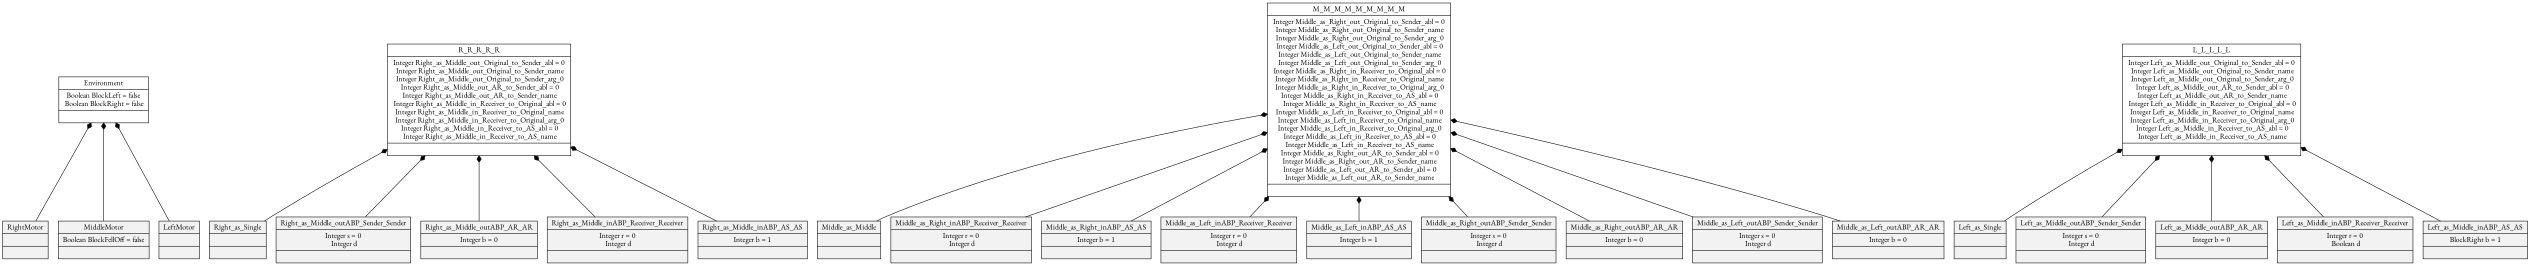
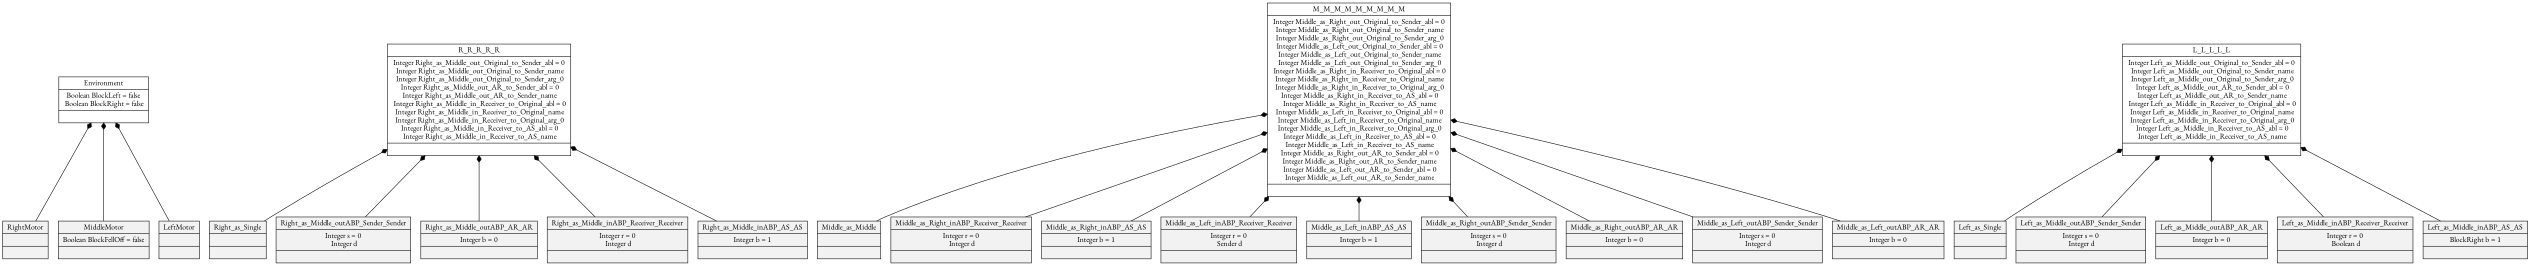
node "Middle_as_Left_inABP_Receiver_Receiver": text "Integer d" -> "Sender d"
